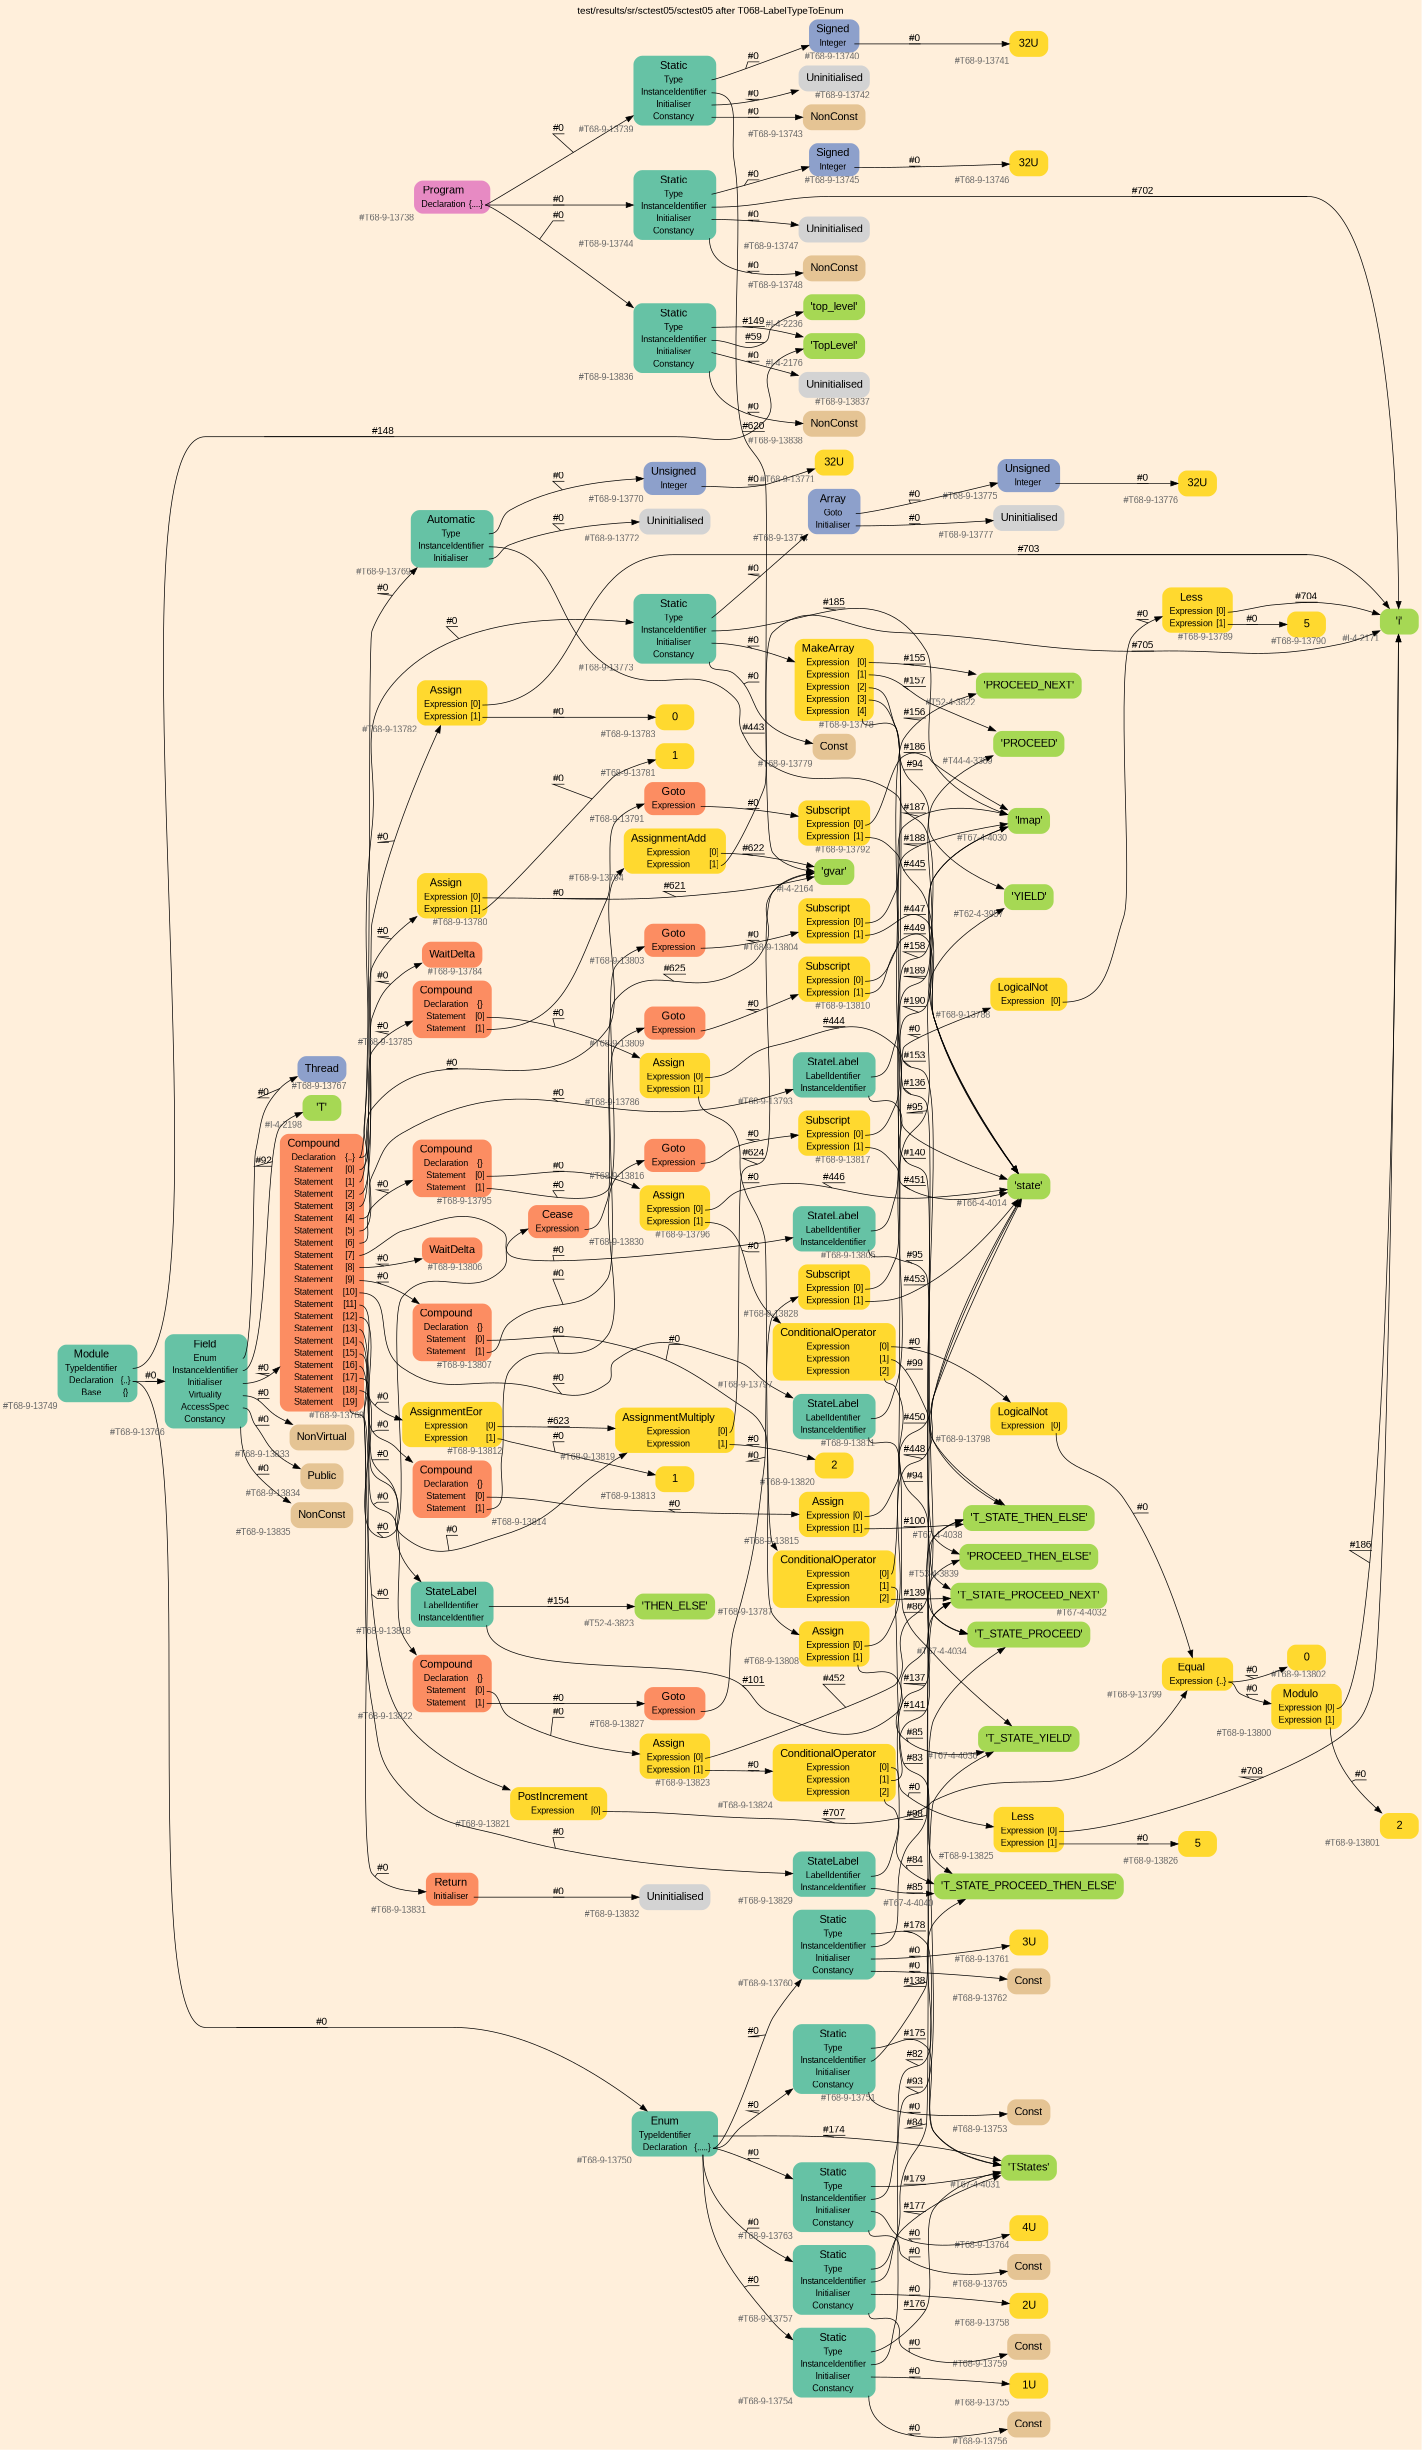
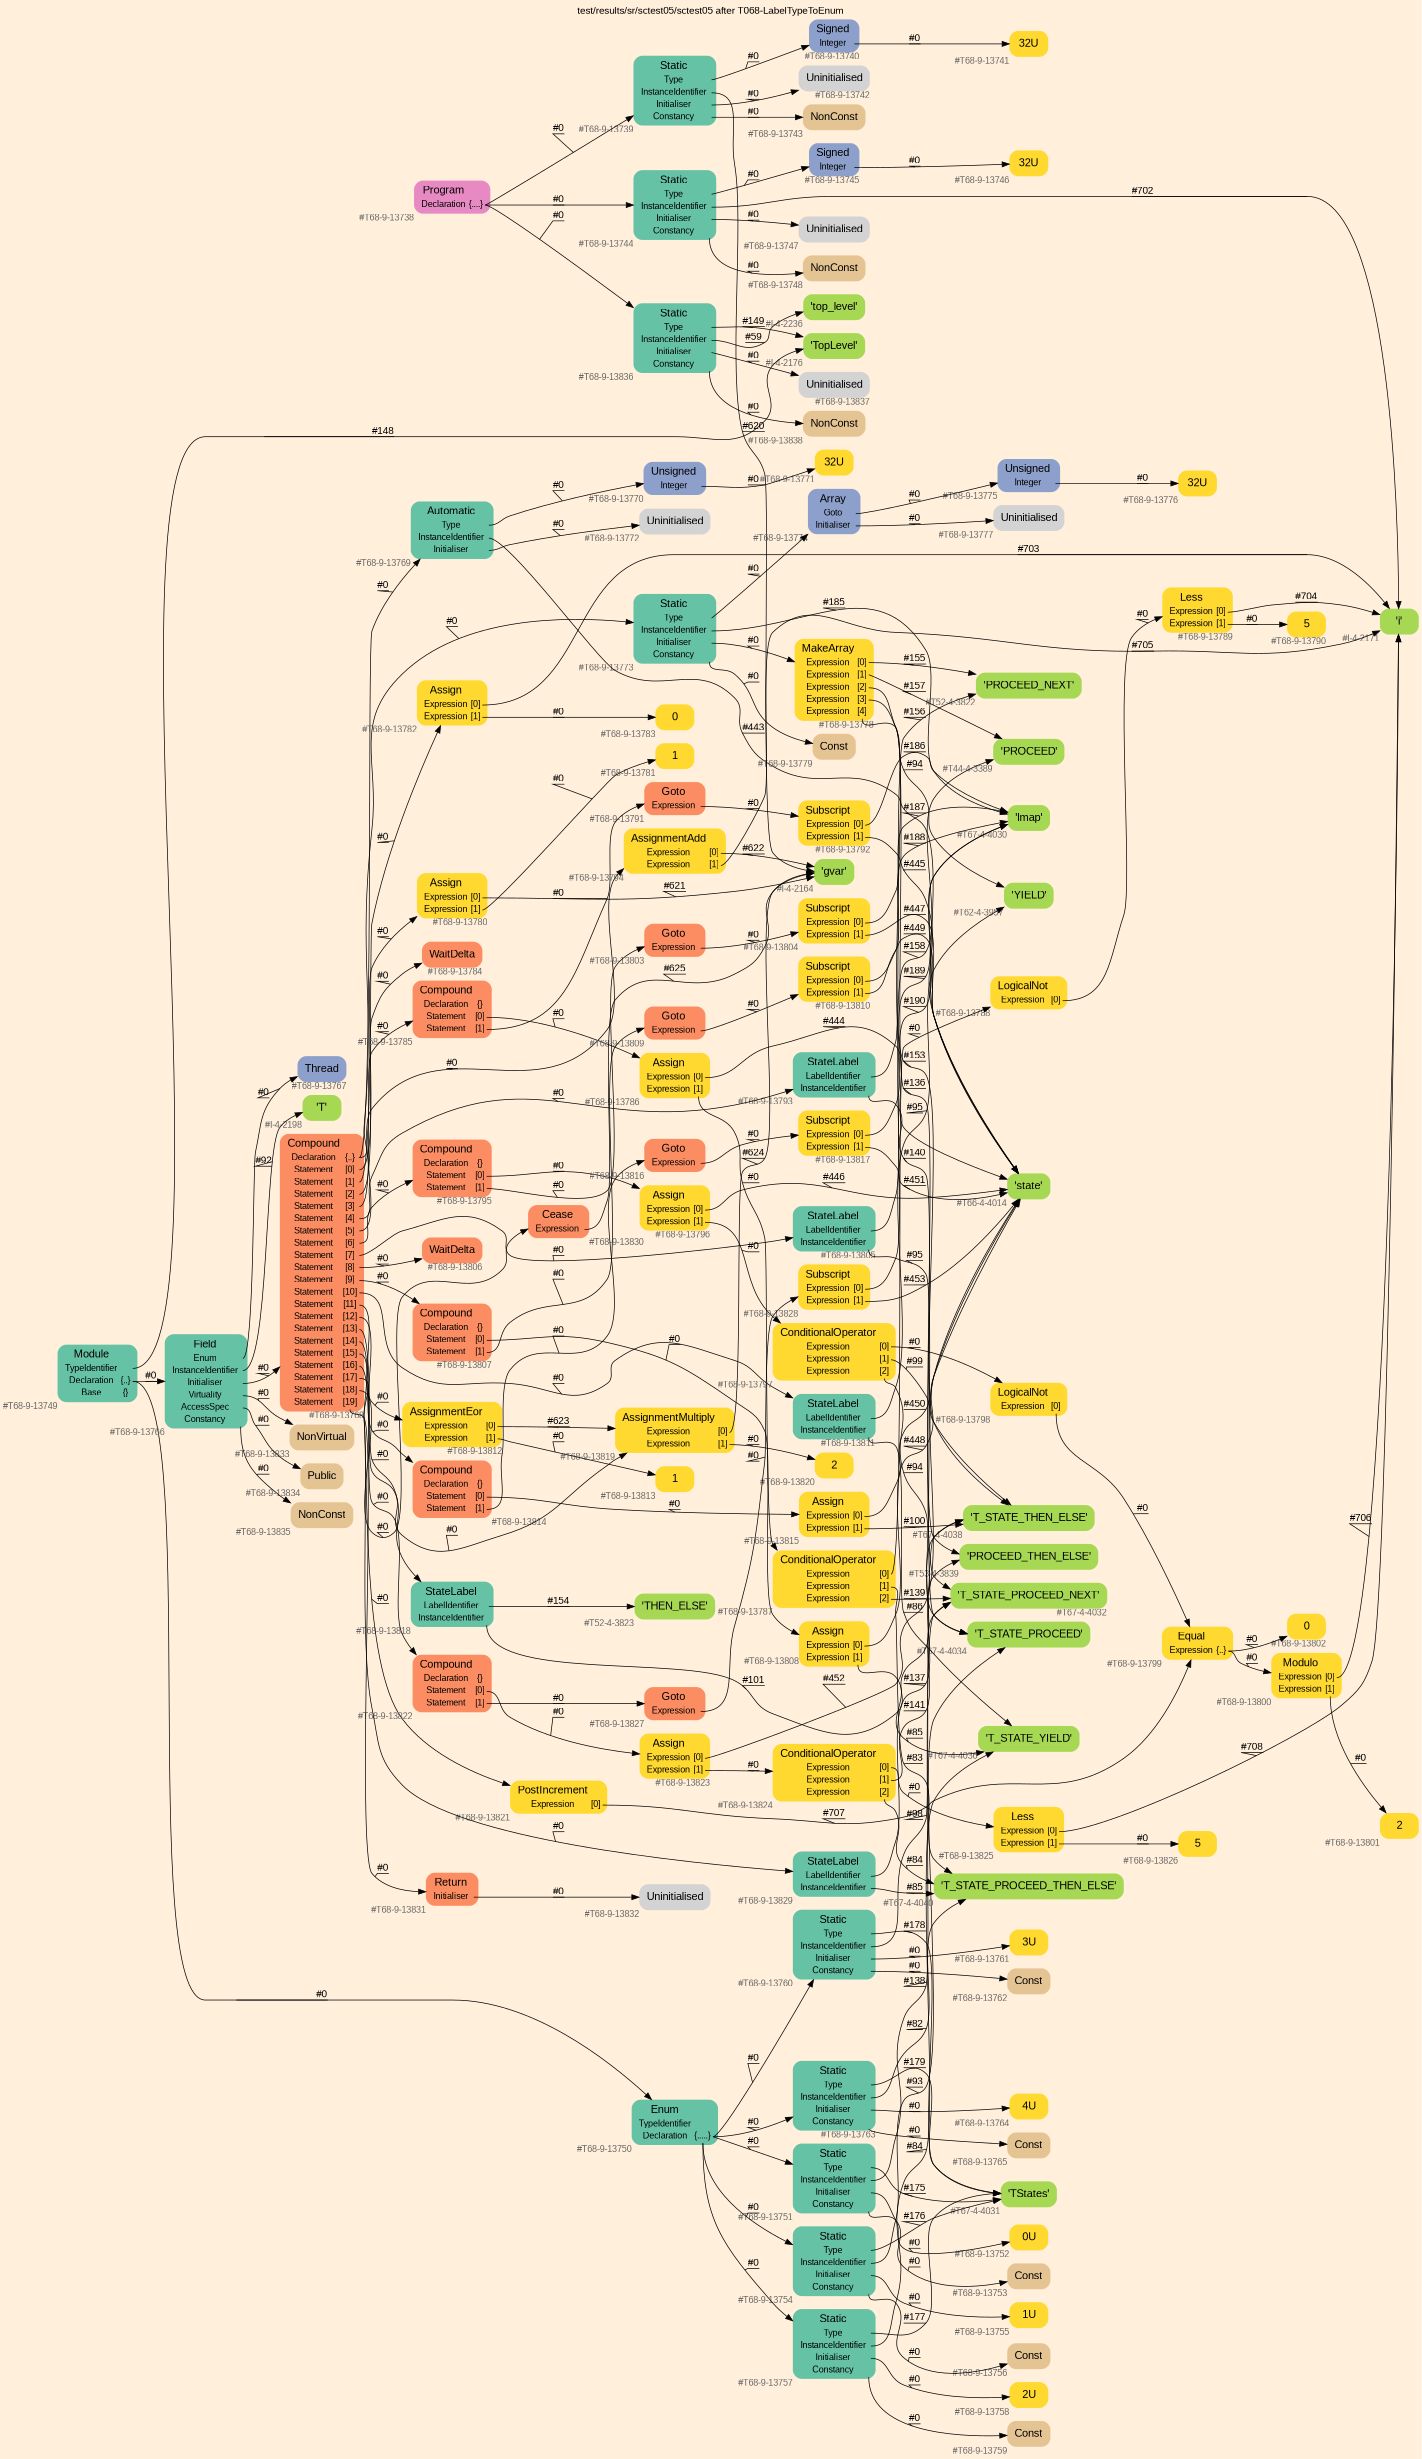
edge "Modulo" -> "'i'": label "#186" -> "#706"
edge "Enum" -> "'TStates'": removed, label "#174"
node "0U": added
